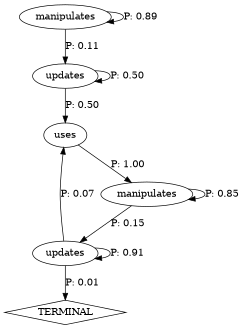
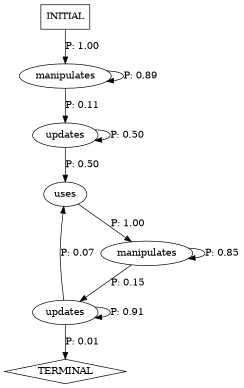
node "INITIAL": added
